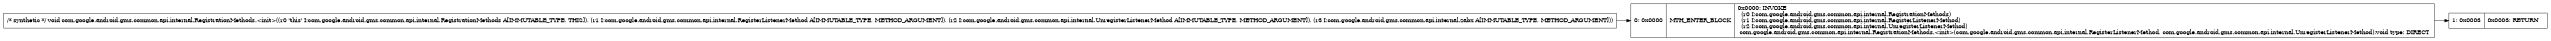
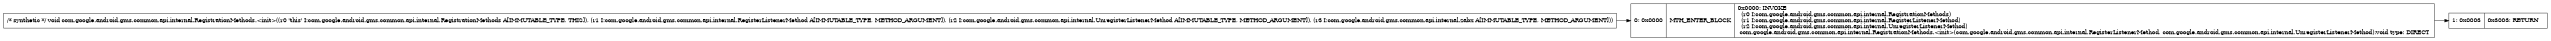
node "1: 0x0003": text "0x0003: RETURN" -> "0x3003: RETURN"
